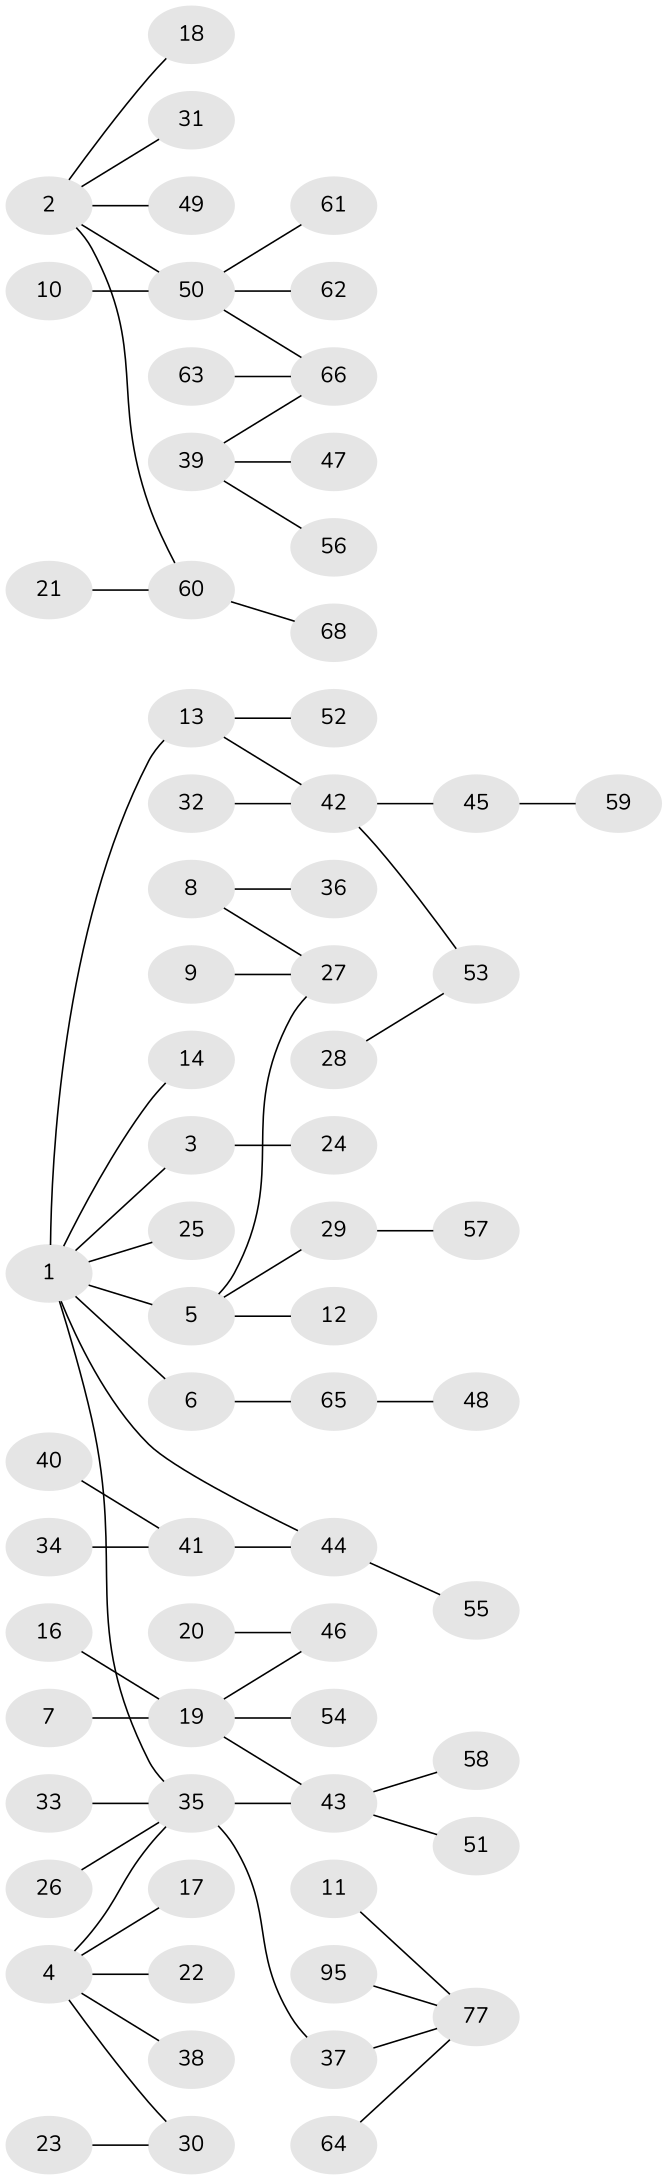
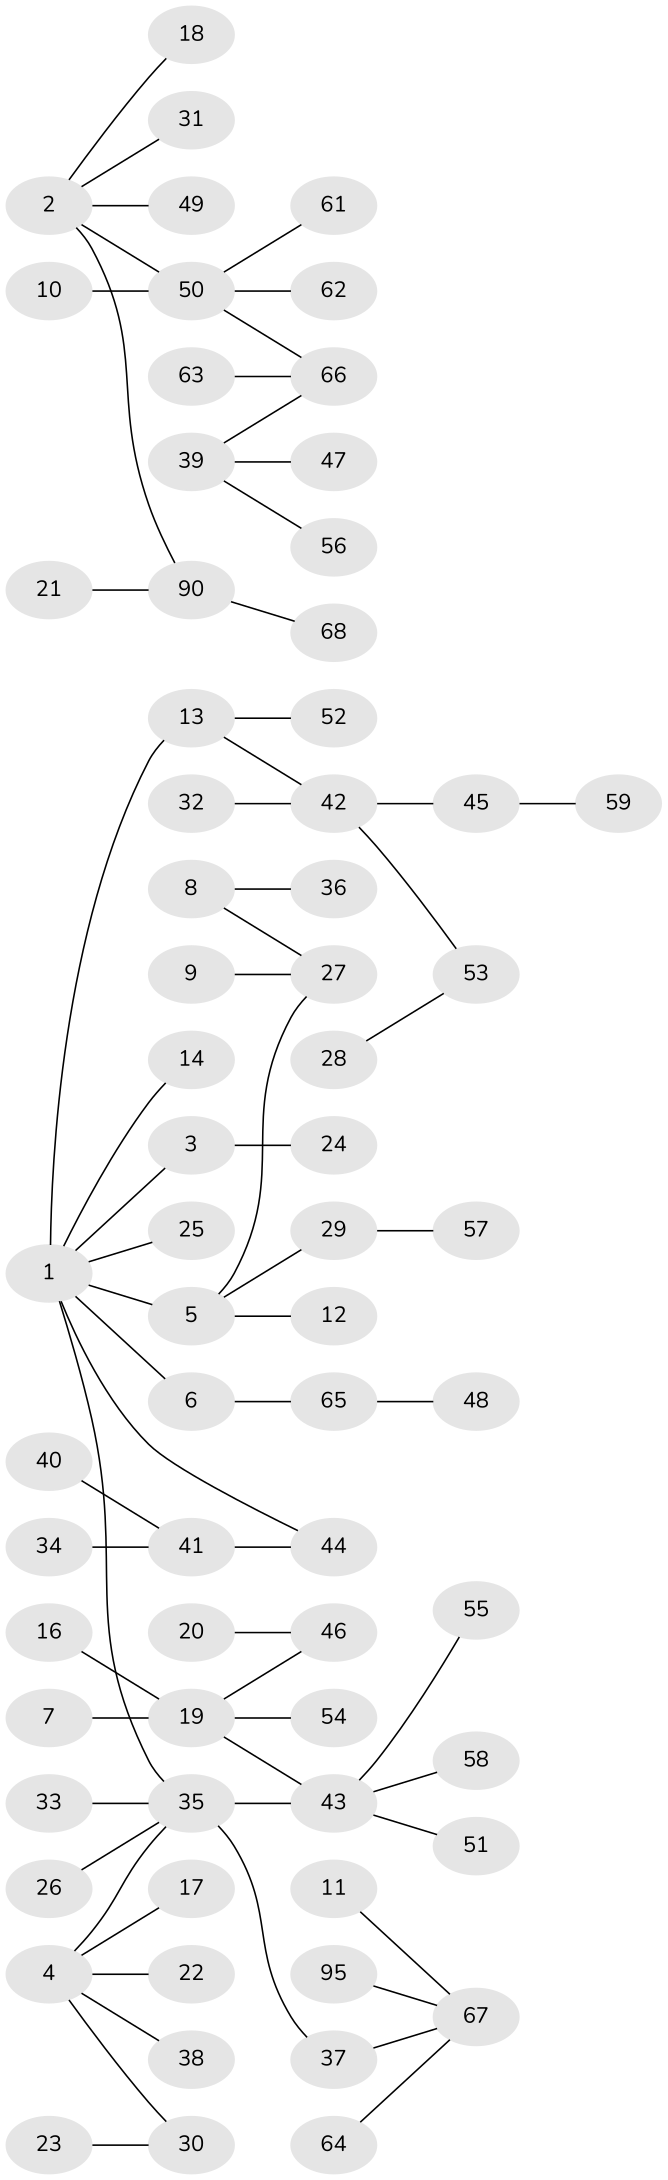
node "60": label "60" -> "90"
edge "44" -- "55": now "43" -- "55"
node "77": label "77" -> "67"
